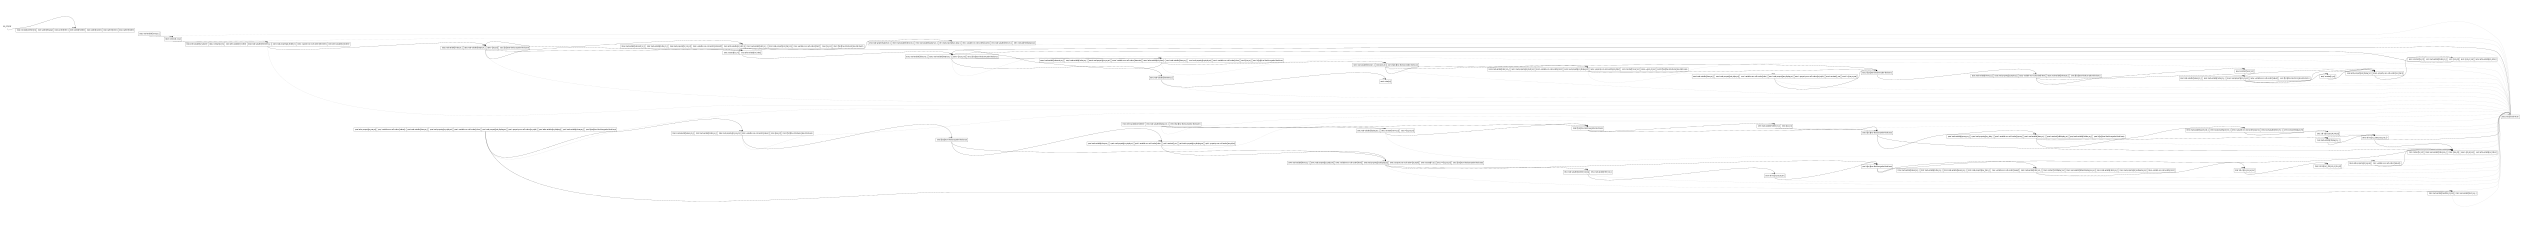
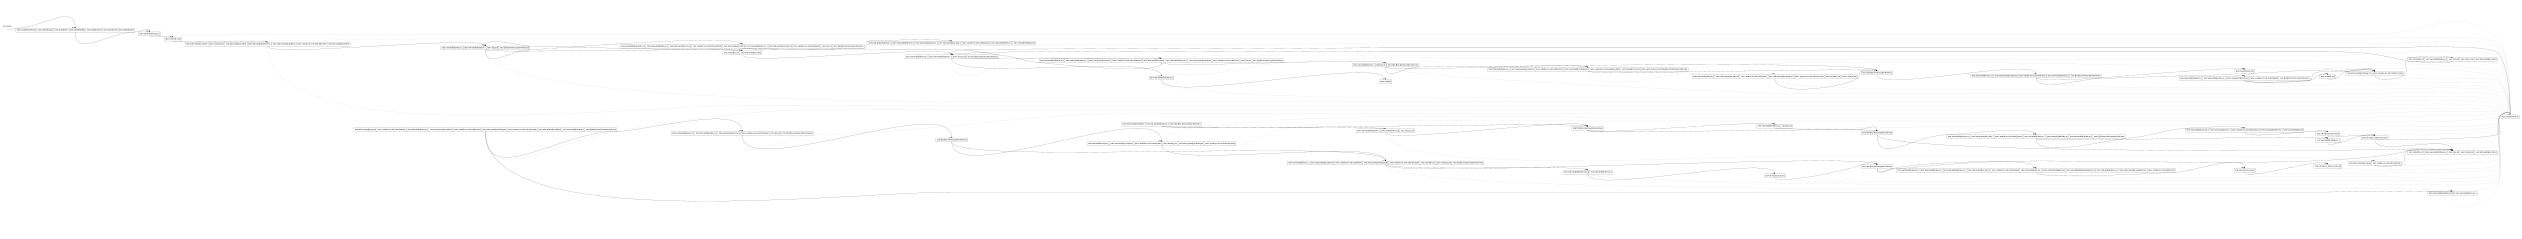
edge "17876: constant[undefined,v1]" -> "17883: read-variable['Array',v3,-]": added
